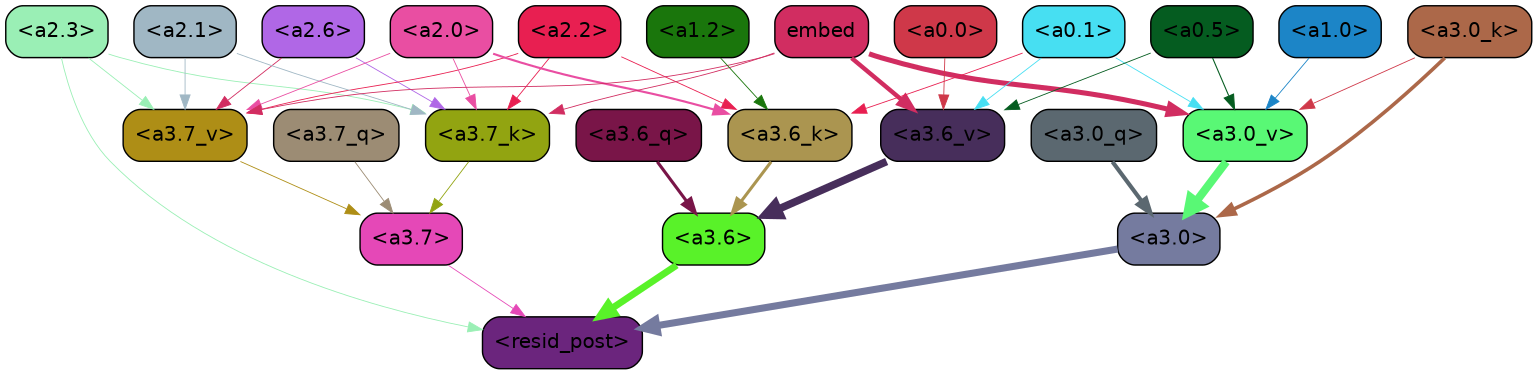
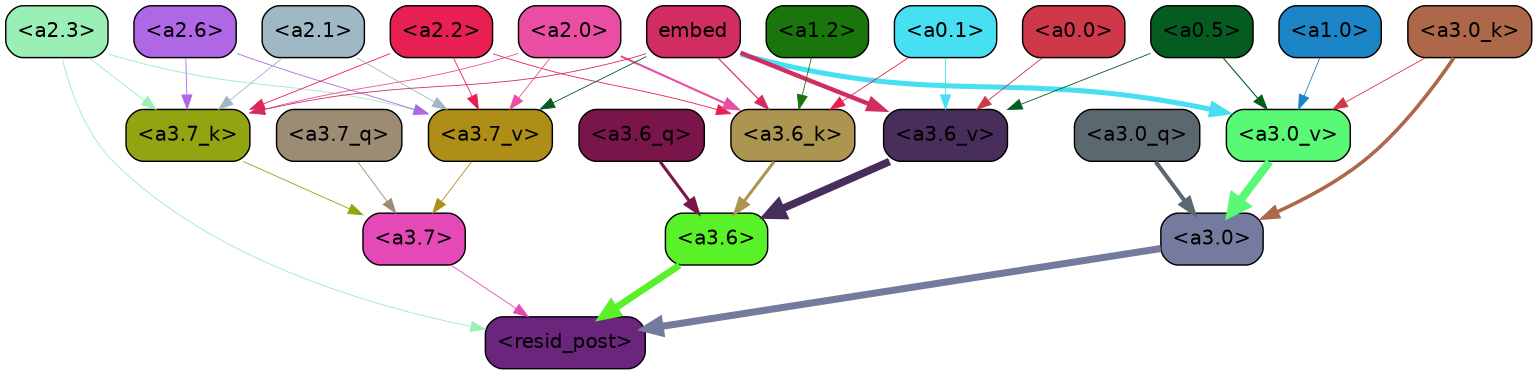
edge "<a2.6>" -> "<a3.7_v>": color #d12d61 -> #b067e6
edge "embed" -> "<a3.6_k>": added
edge "<a0.1>" -> "<a3.0_v>": removed
edge "embed" -> "<a3.0_v>": color #d12d61 -> #47dff2
edge "embed" -> "<a3.7_v>": color #d12d61 -> #055c20
